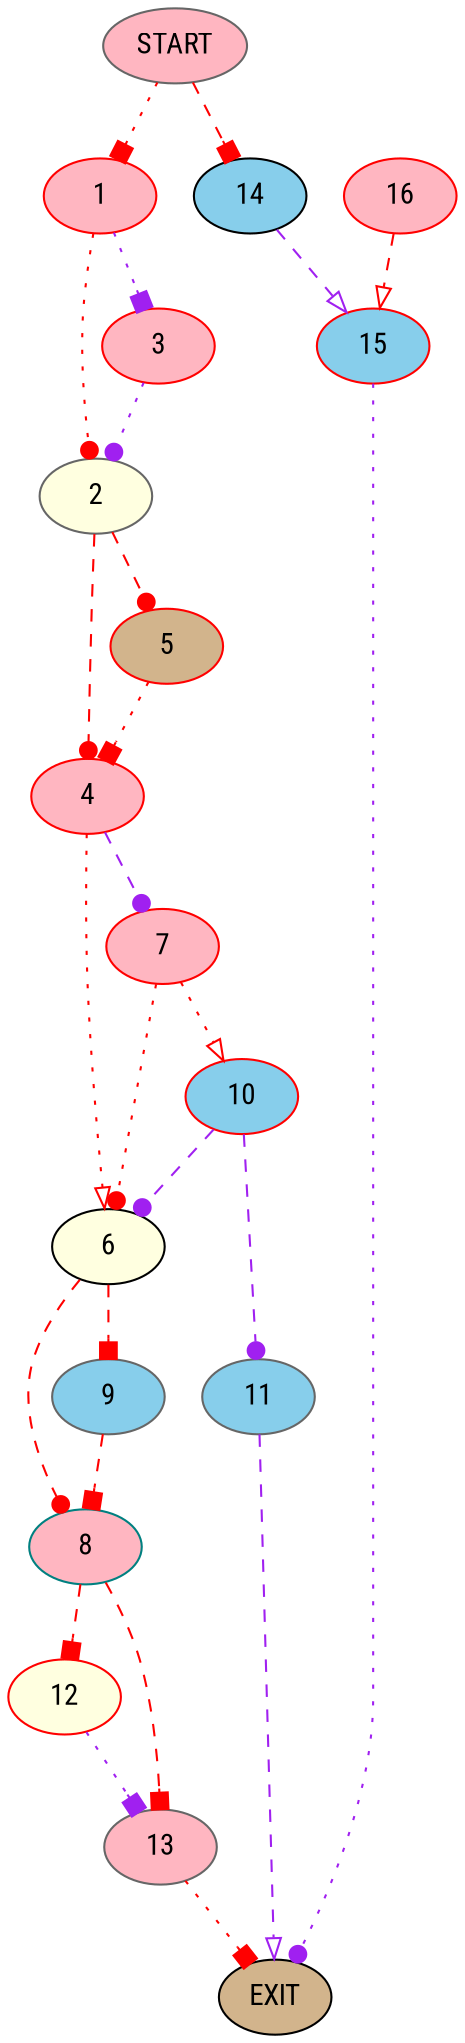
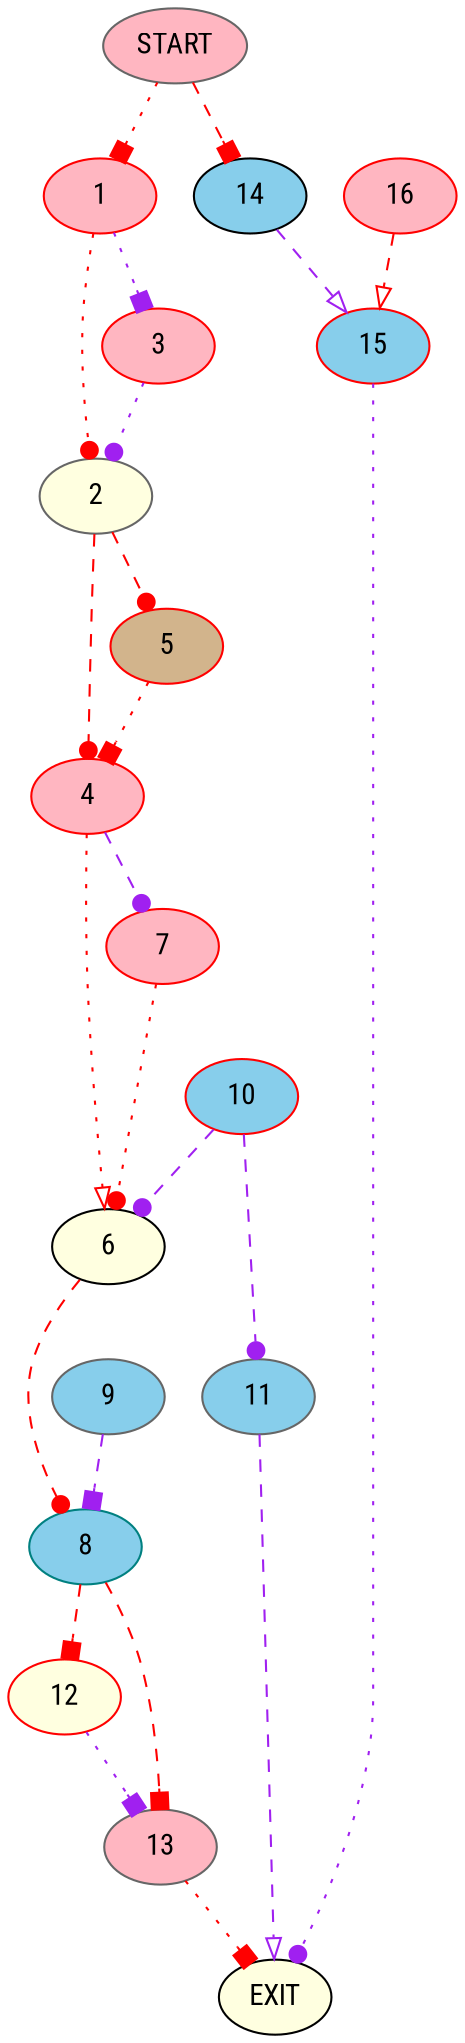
edge "7" -> "10": removed
edge "6" -> "9": removed
edge "9" -> "8": color red -> purple
node "8": fillcolor lightpink -> skyblue
node "EXIT": fillcolor tan -> lightyellow
